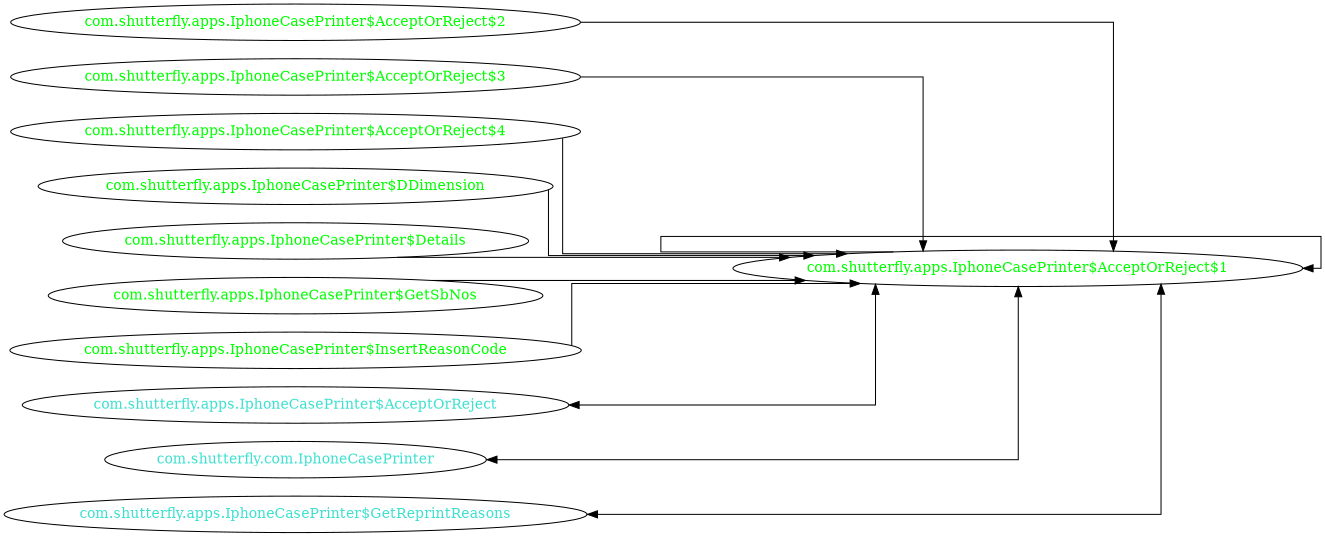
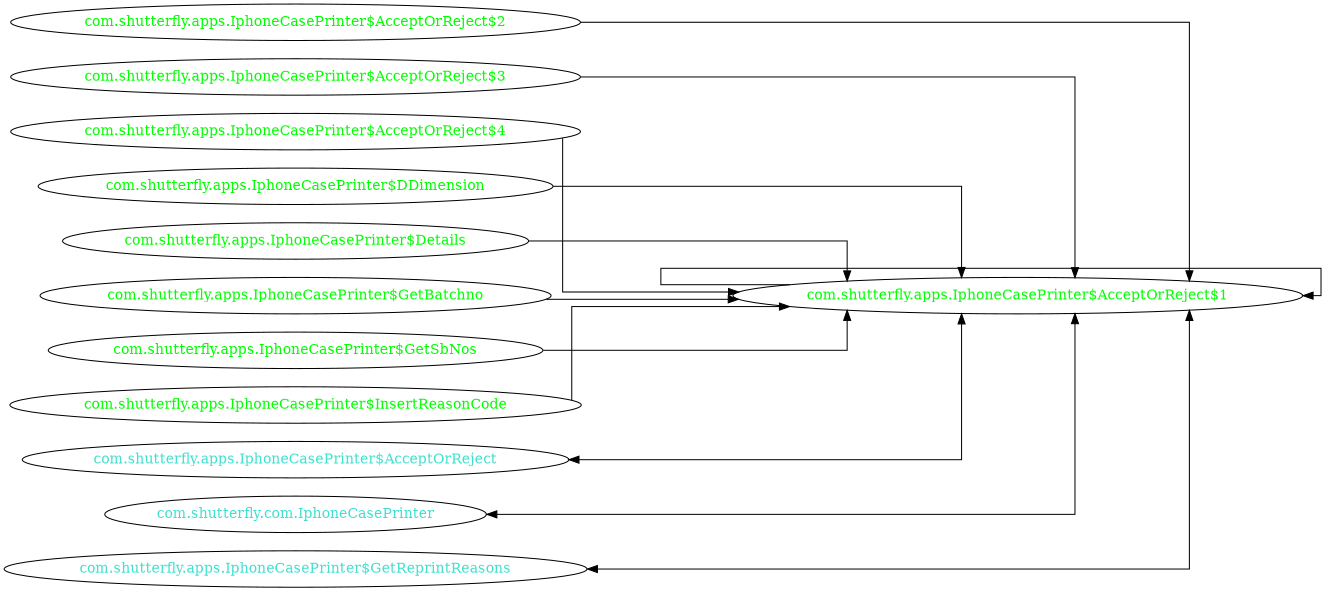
node "com.shutterfly.apps.IphoneCasePrinter$GetBatchno": added
